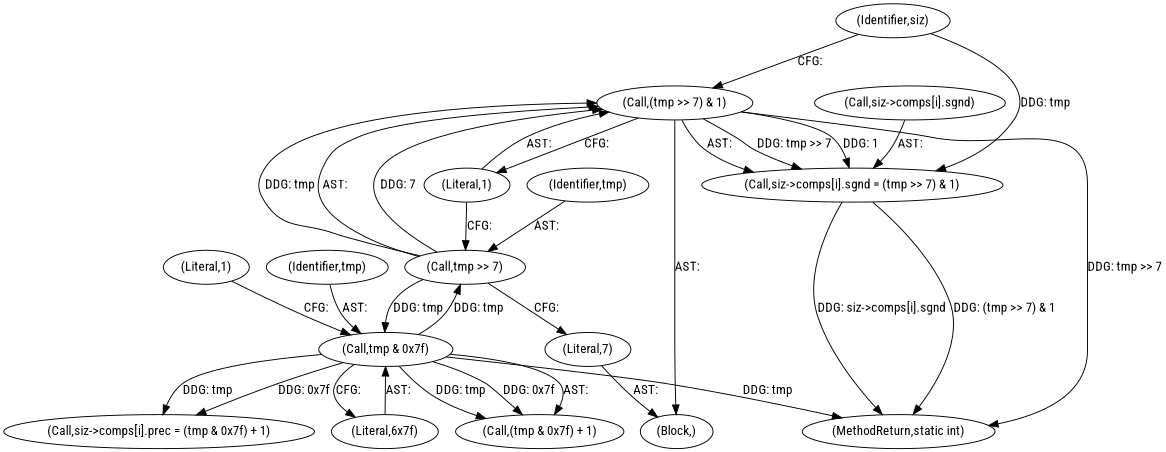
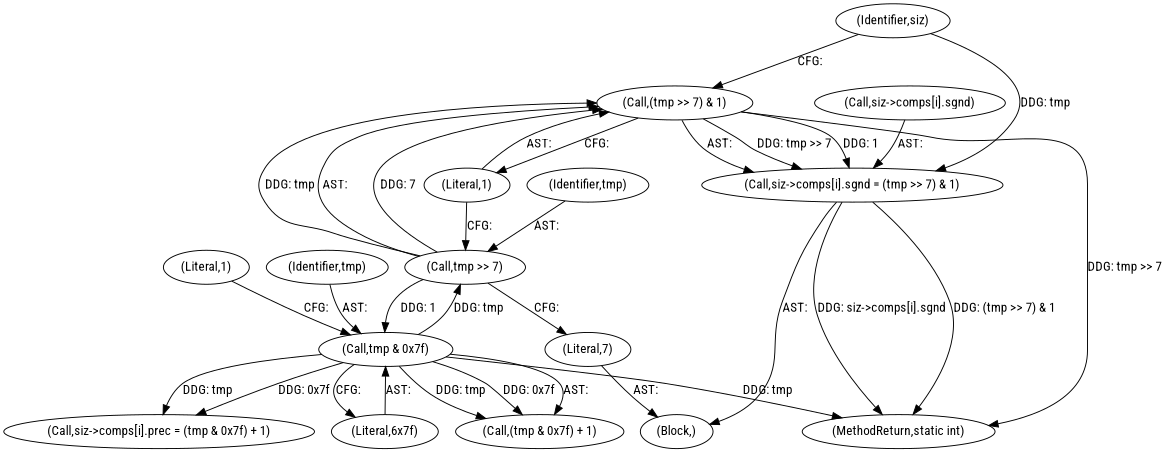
edge "(Call,(tmp >> 7) & 1)" -> "(Block,)": now "(Call,siz->comps[i].sgnd = (tmp >> 7) & 1)" -> "(Block,)"
edge "(Call,tmp >> 7)" -> "(Call,tmp & 0x7f)": label "DDG: tmp" -> "DDG: 1"
